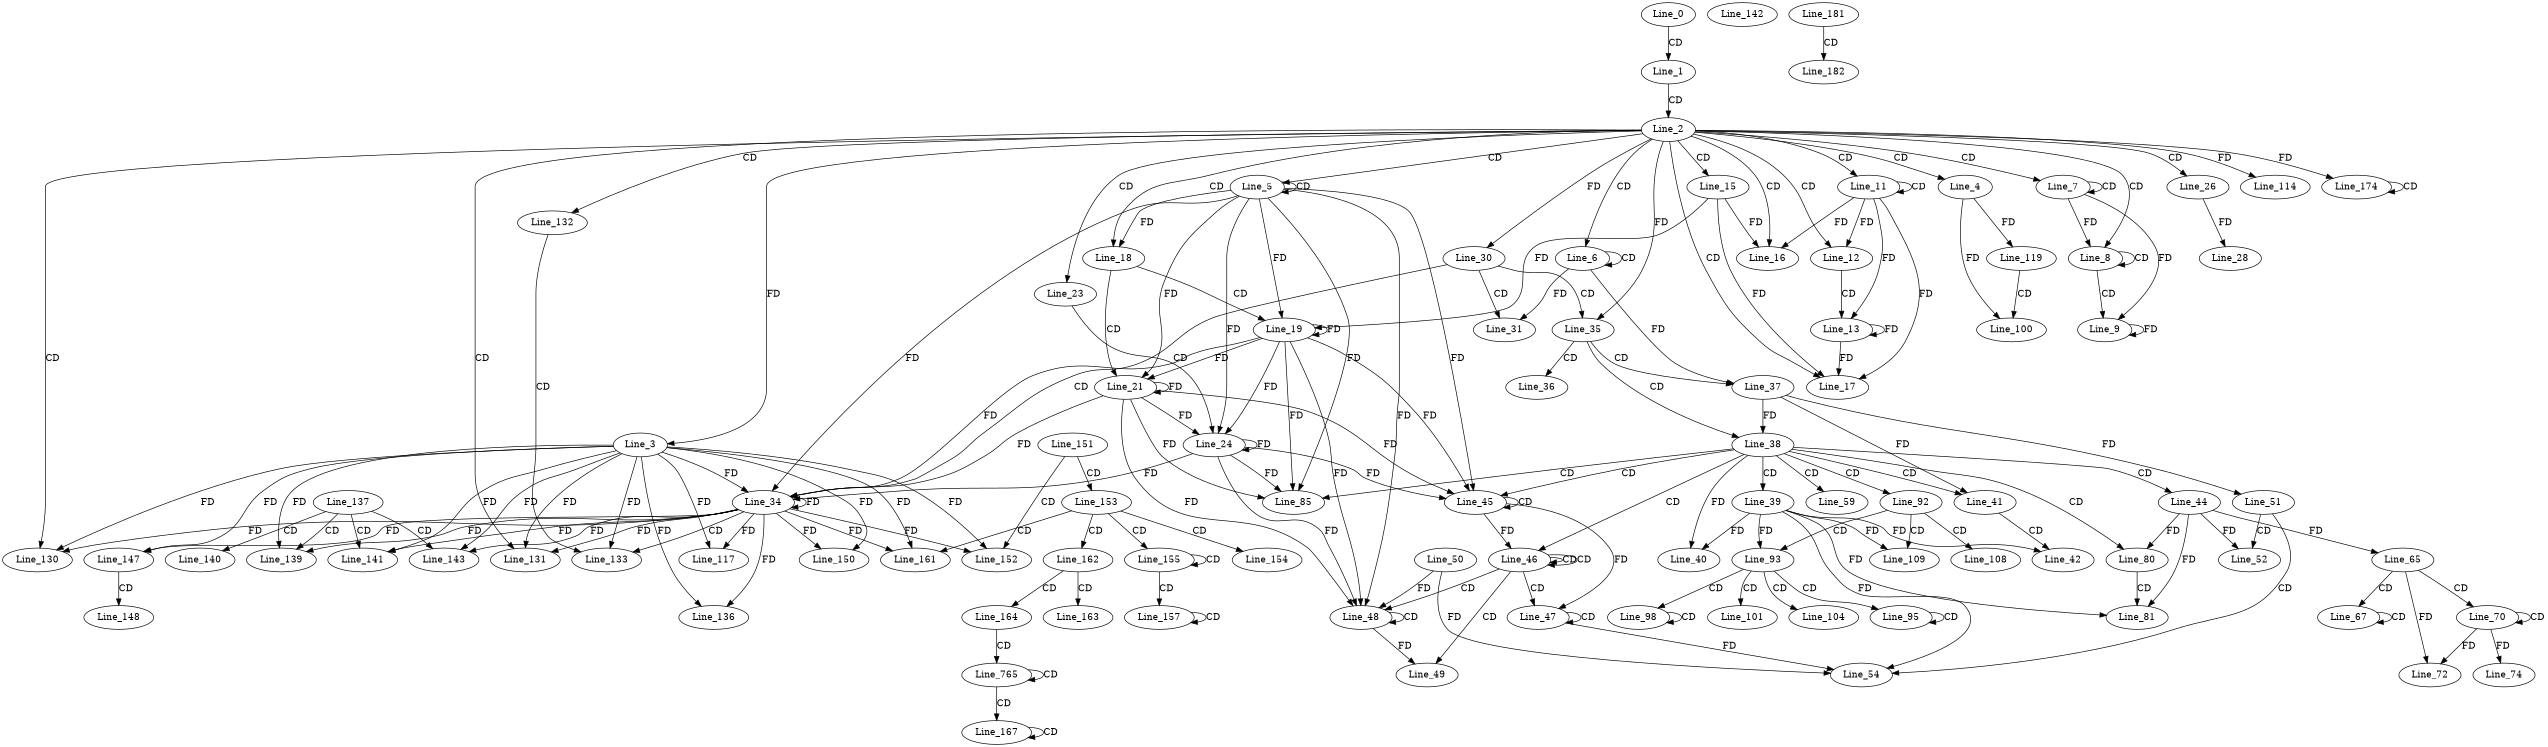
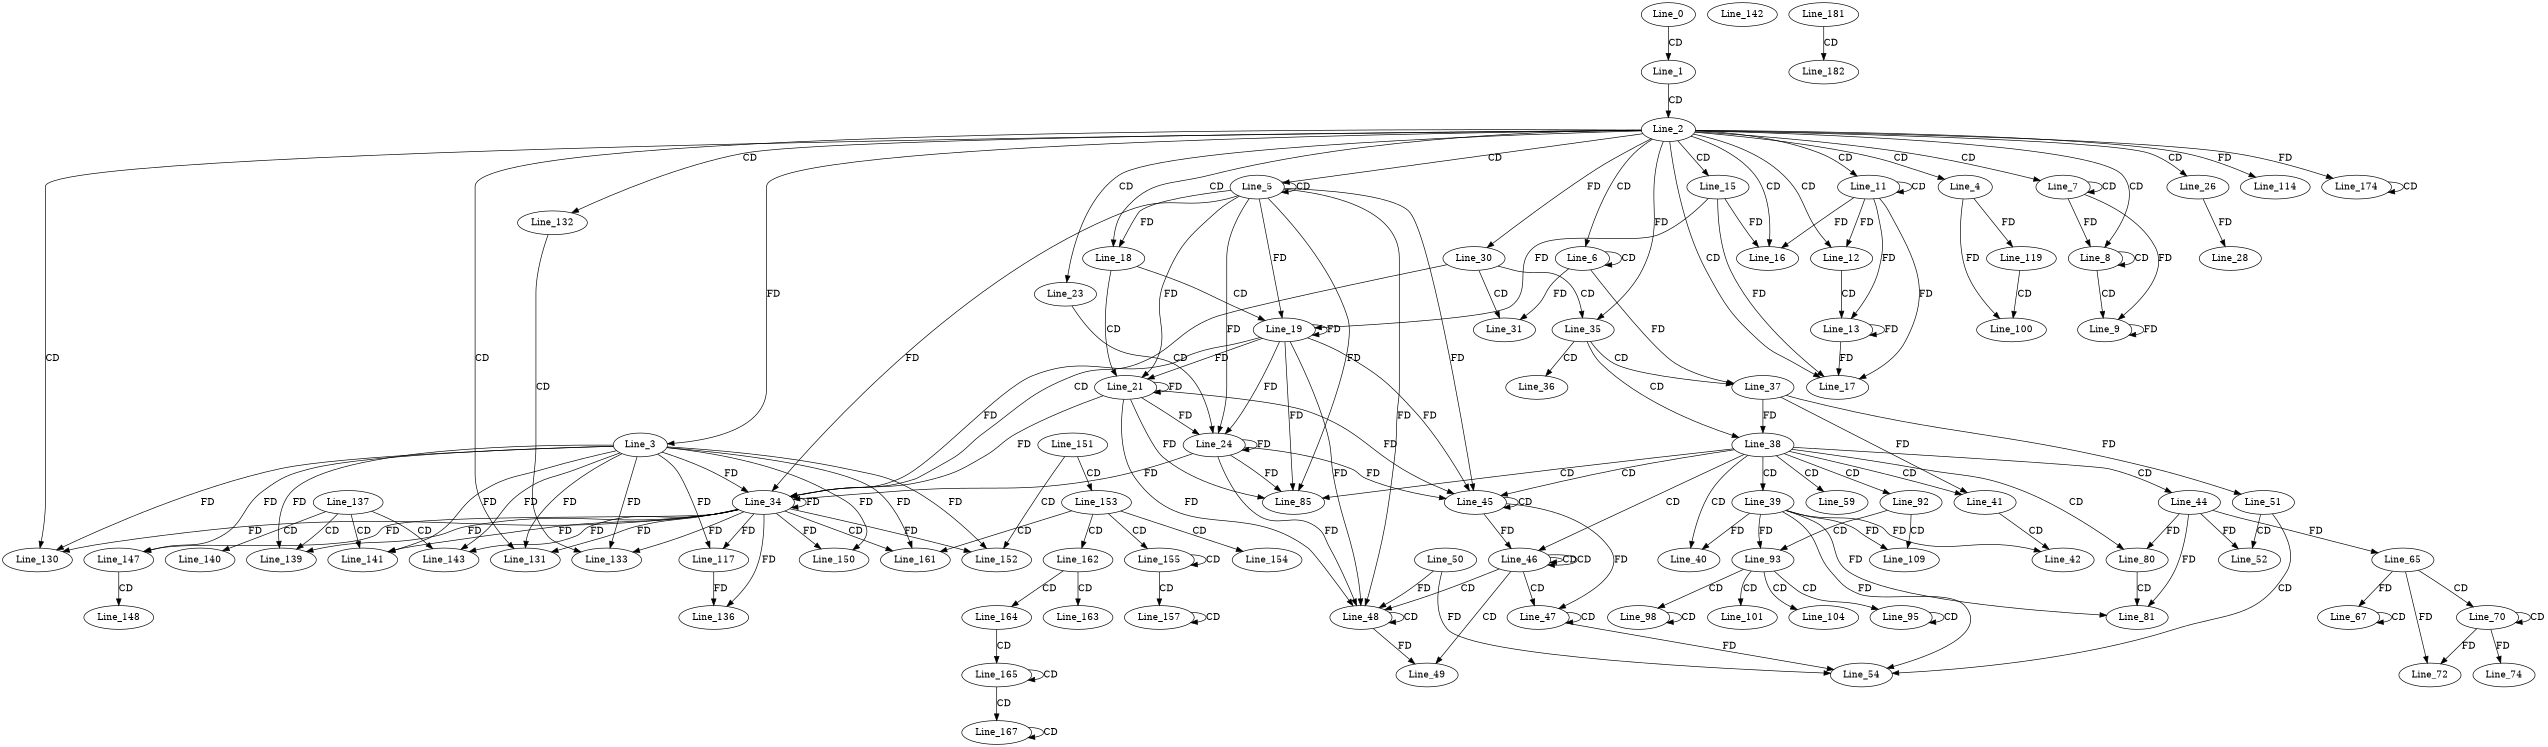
edge "Line_38" -> "Line_40": label "FD" -> "CD"
edge "Line_34" -> "Line_133": label "CD" -> "FD"
edge "Line_34" -> "Line_161": label "FD" -> "CD"
edge "Line_3" -> "Line_136": now "Line_117" -> "Line_136"
node "Line_108": removed
edge "Line_65" -> "Line_67": label "CD" -> "FD"
node "Line_765": label "Line_765" -> "Line_165"
